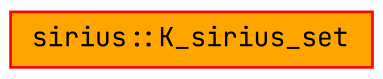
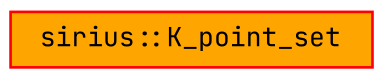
node "sirius::K_sirius_set": label "sirius::K_sirius_set" -> "sirius::K_point_set"
